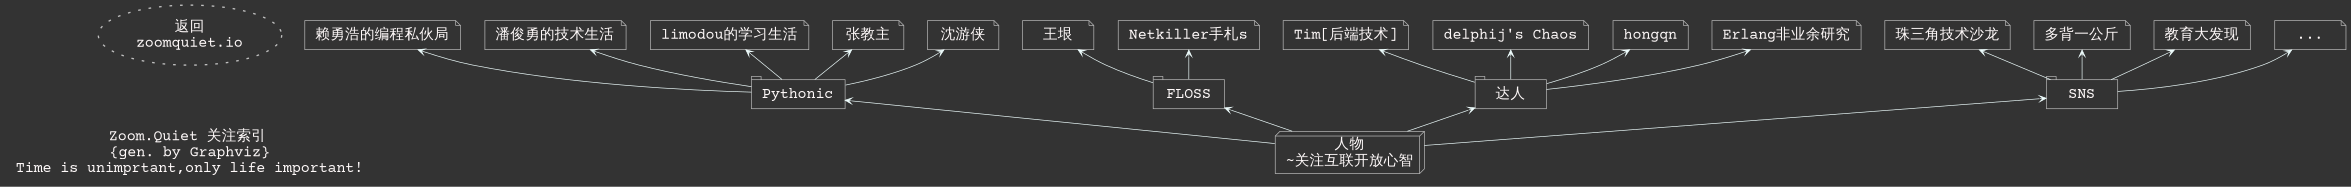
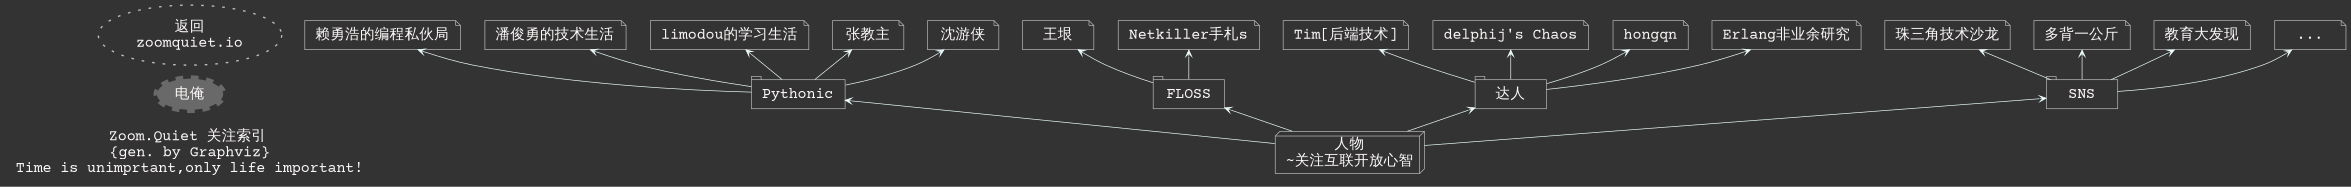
node "电俺": added
